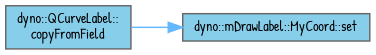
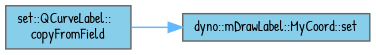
node "dyno::QCurveLabel:: copyFromField": label "dyno::QCurveLabel:: copyFromField" -> "set::QCurveLabel:: copyFromField"
